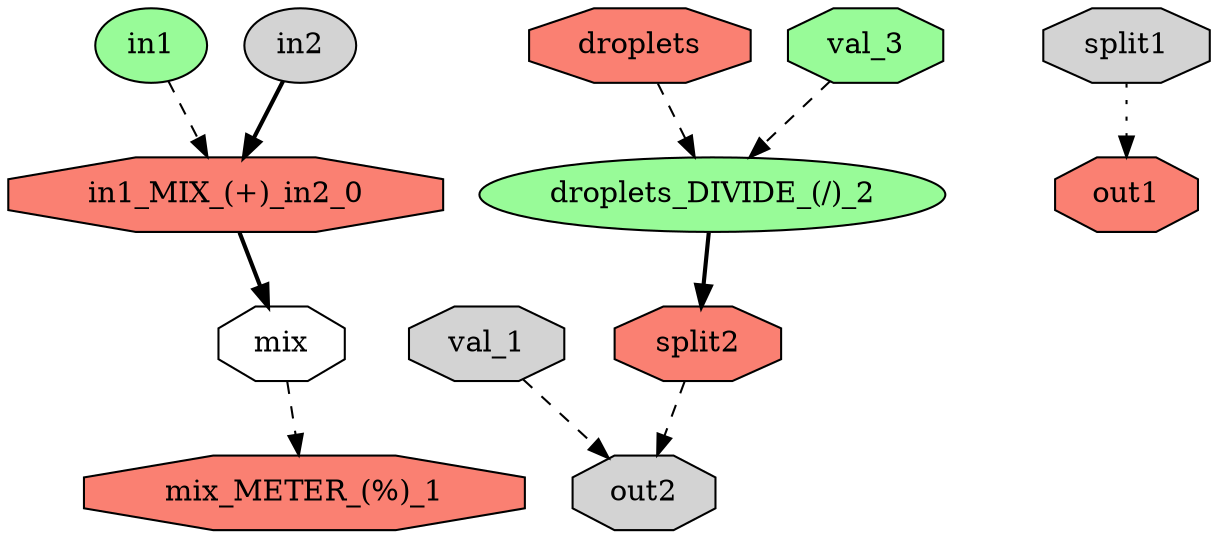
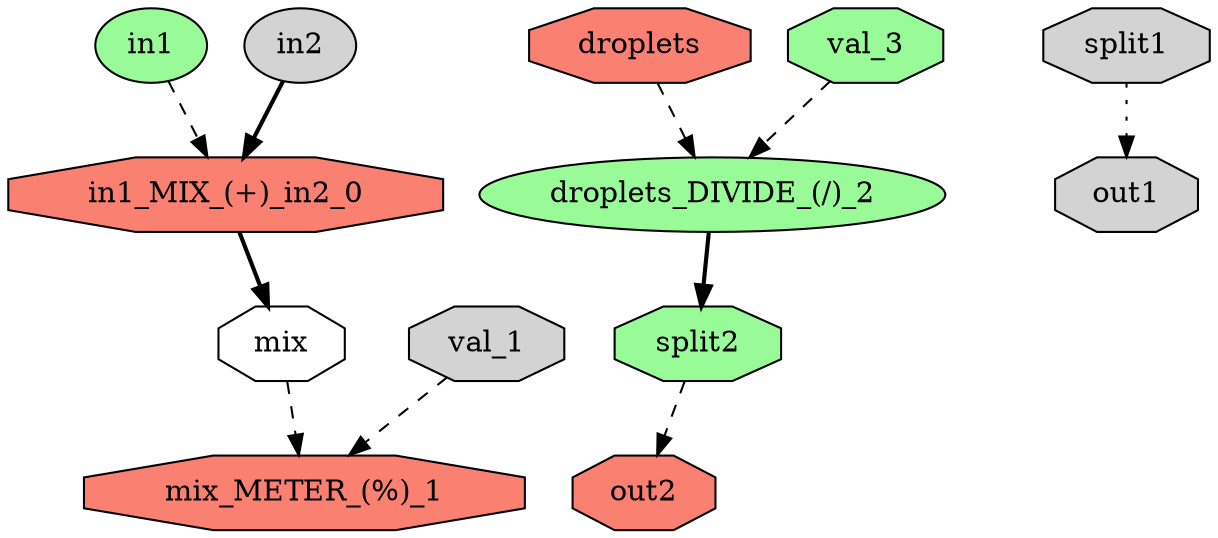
node "out1": fillcolor salmon -> lightgrey
node "split2": fillcolor salmon -> palegreen
edge "val_1" -> "out2": now "val_1" -> "mix_METER_(%)_1"
node "out2": fillcolor lightgrey -> salmon
